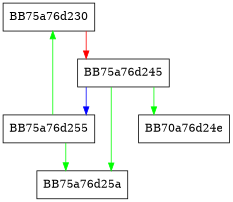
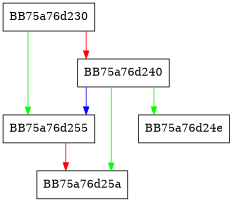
node "BB75a76d245": label "BB75a76d245" -> "BB75a76d240"
edge "BB75a76d255" -> "BB75a76d230": reversed
node "BB70a76d24e": label "BB70a76d24e" -> "BB75a76d24e"
edge "BB75a76d255" -> "BB75a76d25a": color green -> red
